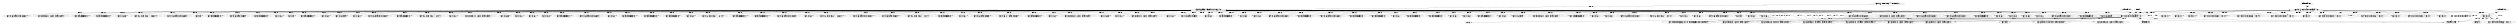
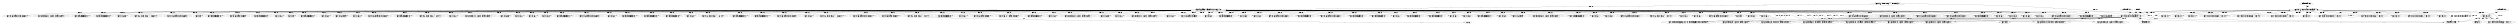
edge "(MethodParameterIn,register const u_char *bp)" -> "(Call,(const struct pgm_header *)bp)": now "(Call,bp = (const u_char *) (poll_msg + 1))" -> "(Call,(const struct pgm_header *)bp)"
edge "(MethodParameterIn,register const u_char *bp)" -> "1000106": now "(Call,bp = (const u_char *) (spm + 1))" -> "1000106"
